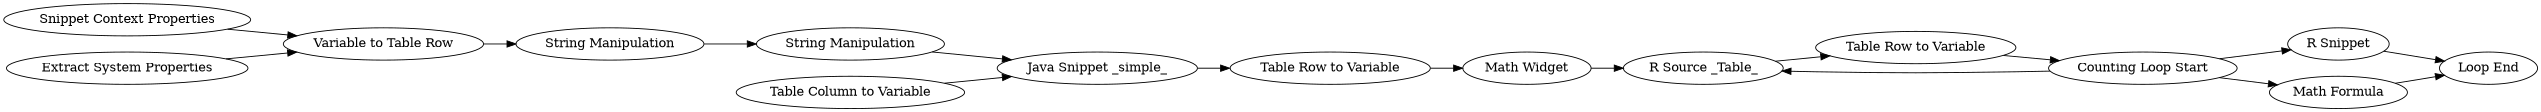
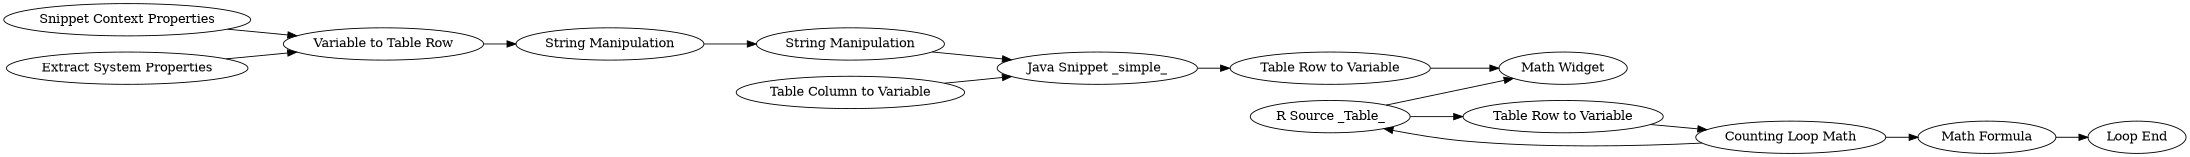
node "R Snippet": removed
edge "Math Widget" -> "R Source _Table_": reversed
node "Counting Loop Start": label "Counting Loop Start" -> "Counting Loop Math"
